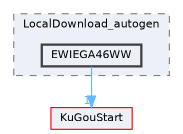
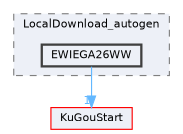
node "EWIEGA46WW": label "EWIEGA46WW" -> "EWIEGA26WW"
